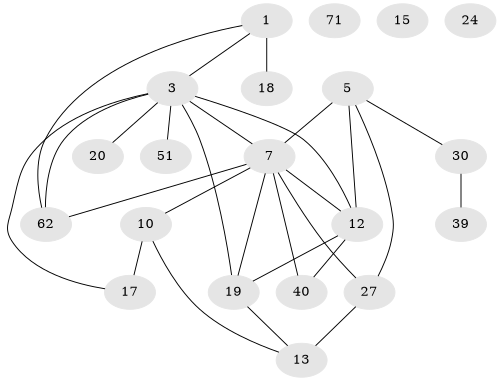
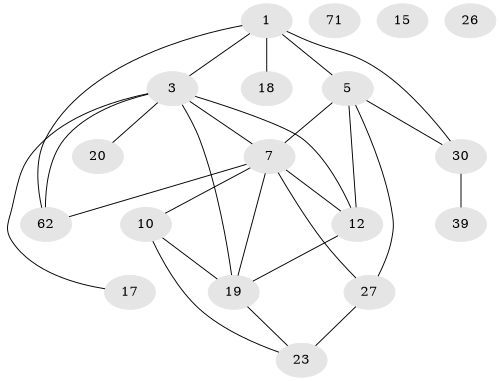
node "24": label "24" -> "26"
edge "1" -- "5": added
edge "1" -- "30": added
node "51": removed
edge "10" -- "17": now "10" -- "19"
node "40": removed
node "13": label "13" -> "23"
